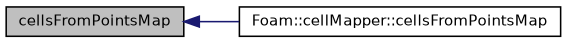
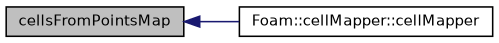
node "Foam::cellMapper::cellsFromPointsMap": label "Foam::cellMapper::cellsFromPointsMap" -> "Foam::cellMapper::cellMapper"
